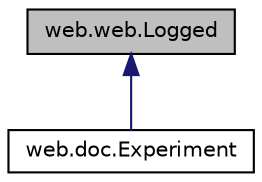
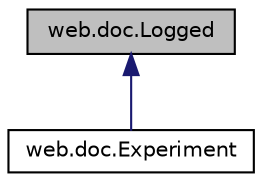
node "web.web.Logged": label "web.web.Logged" -> "web.doc.Logged"
